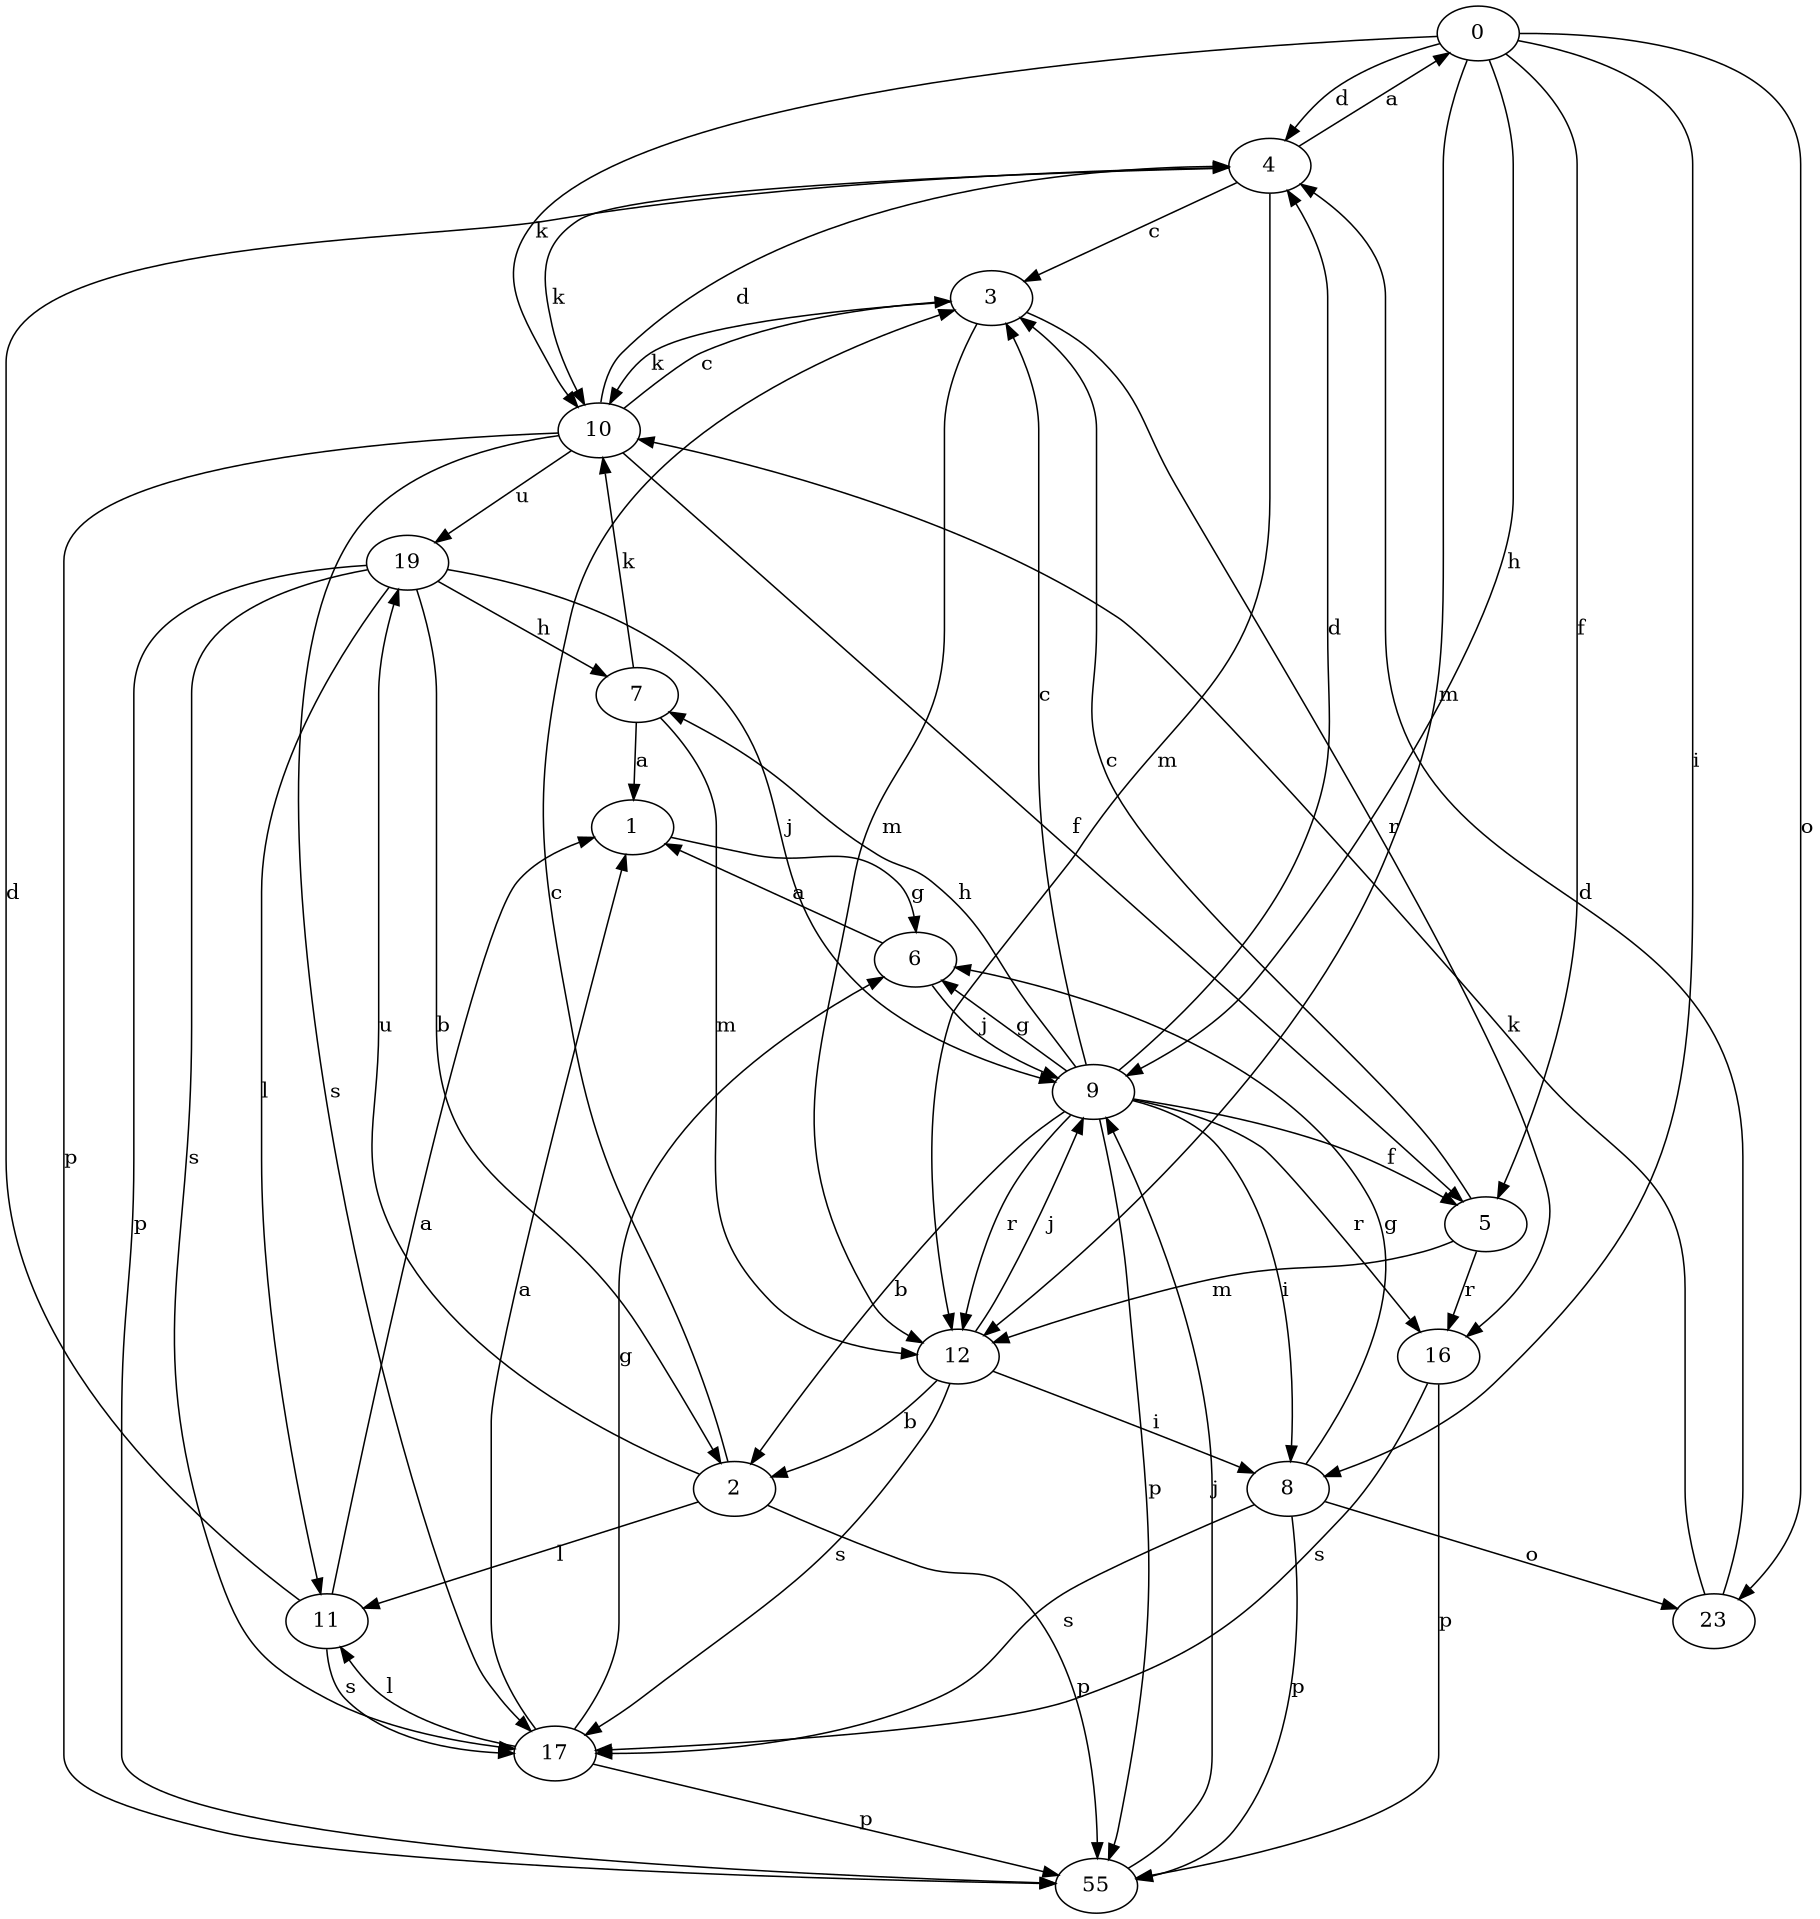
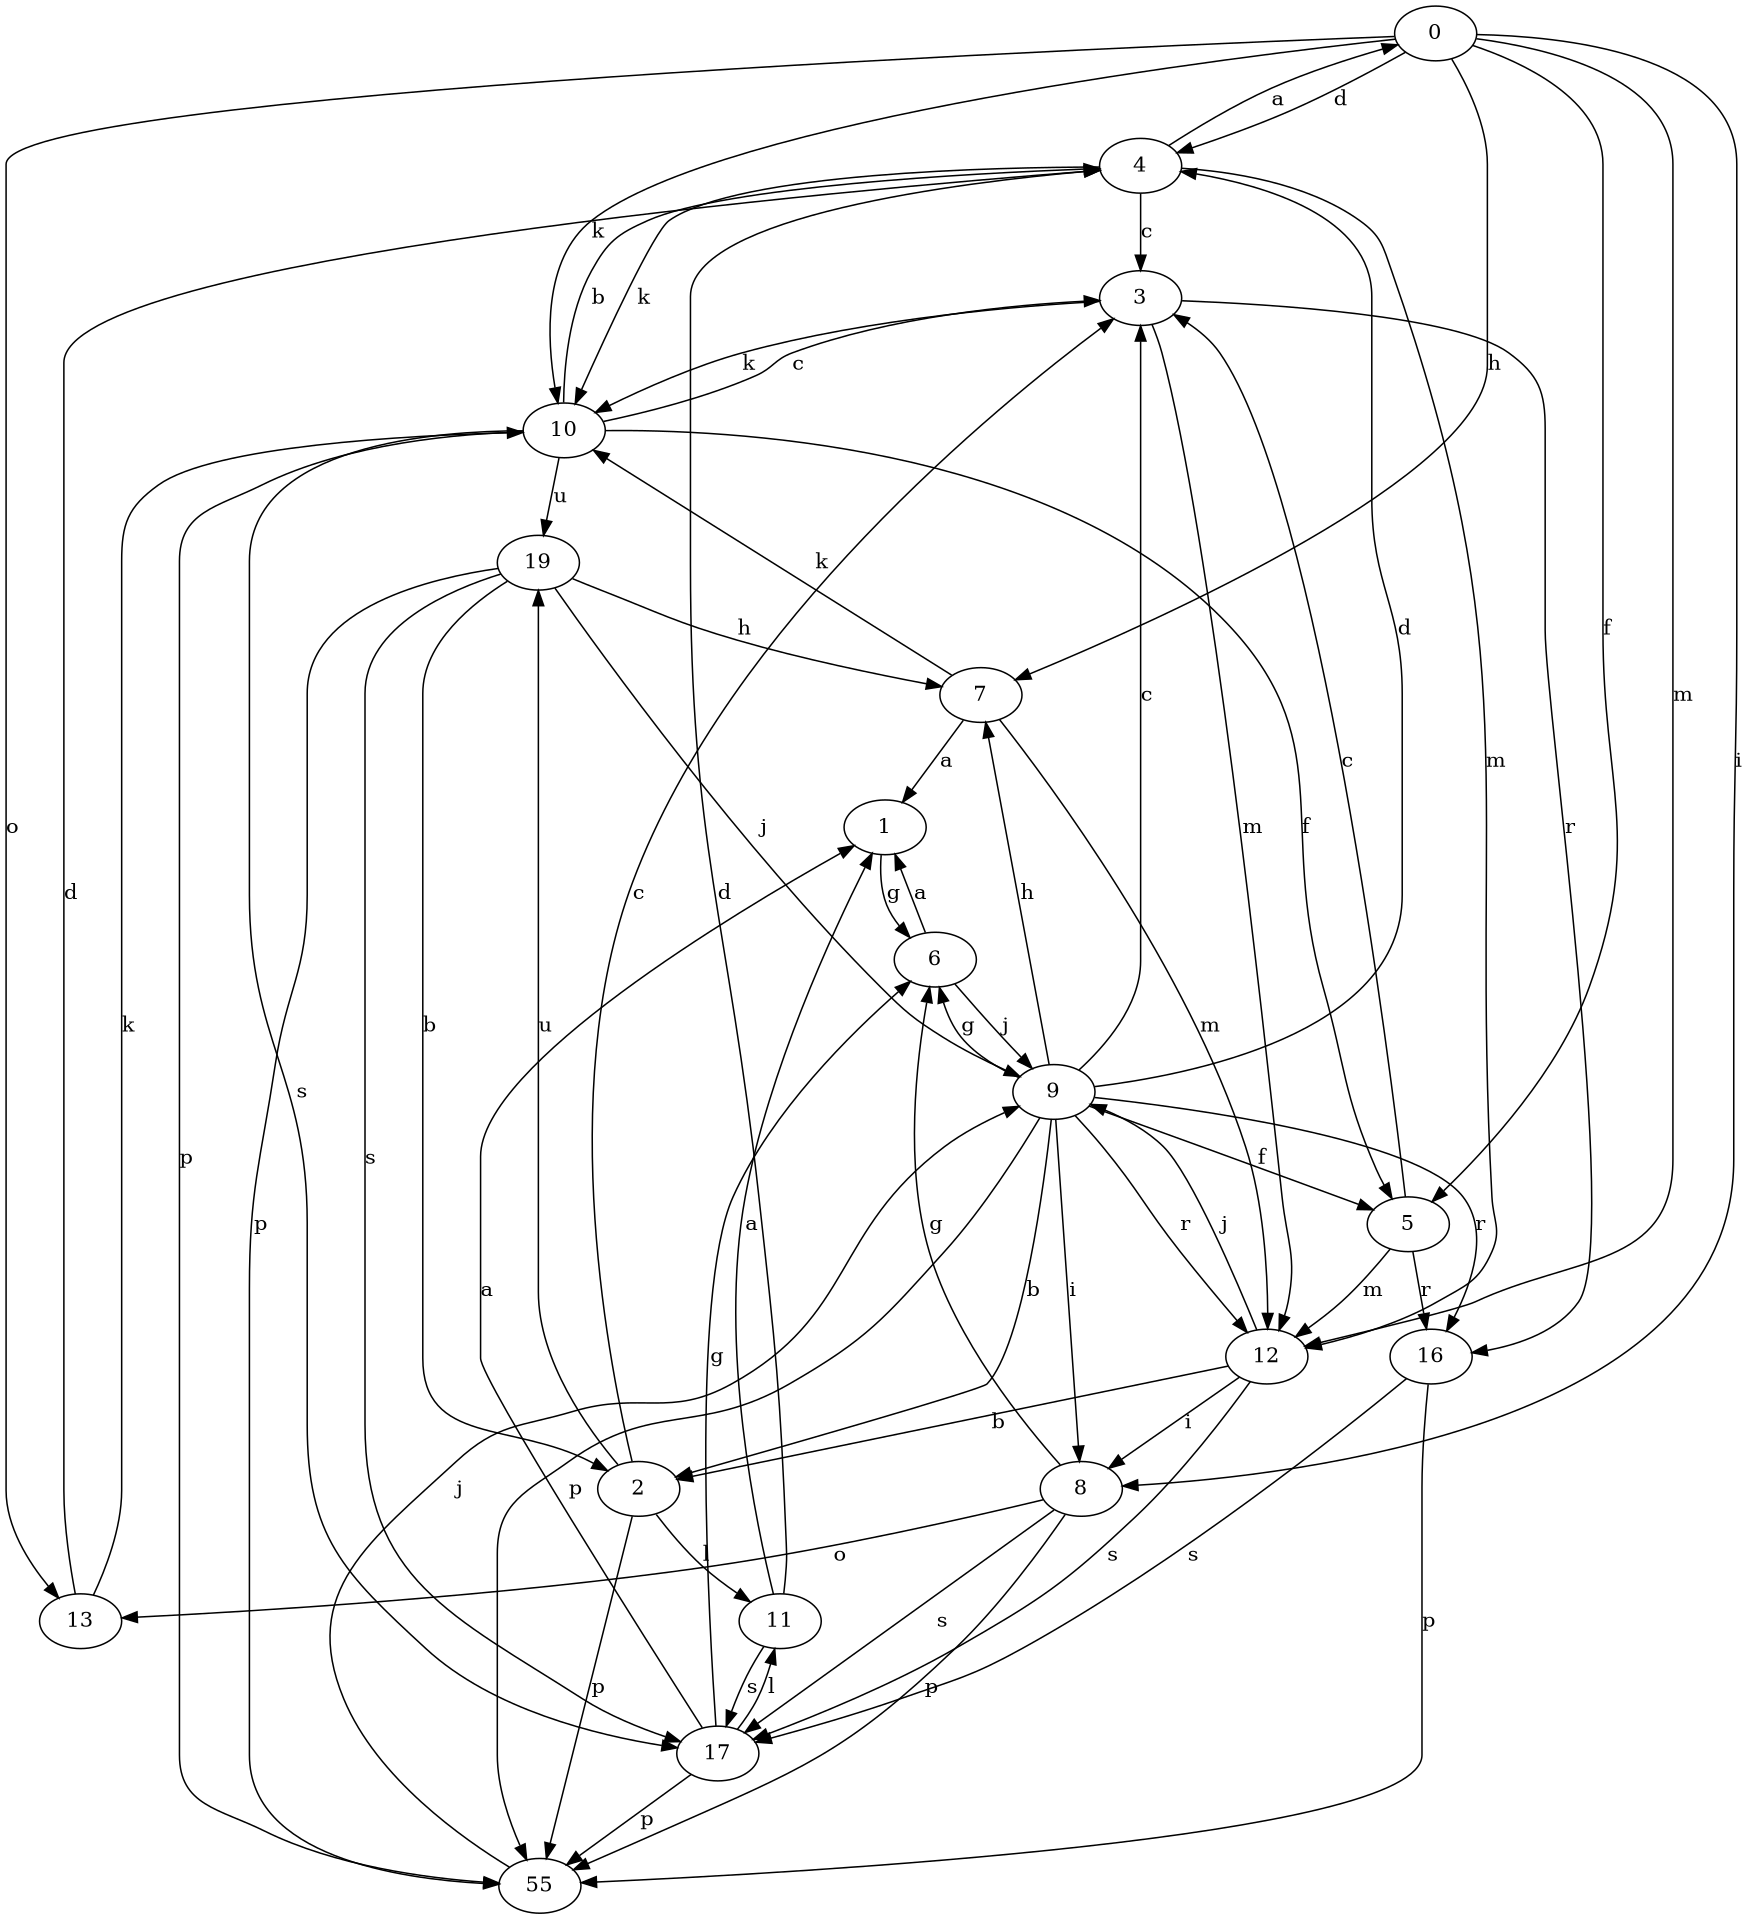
edge "10" -> "4": label "d" -> "b"
edge "0" -> "9": now "0" -> "7"
edge "19" -> "11": removed, label "l"
node "23": label "23" -> "13"
